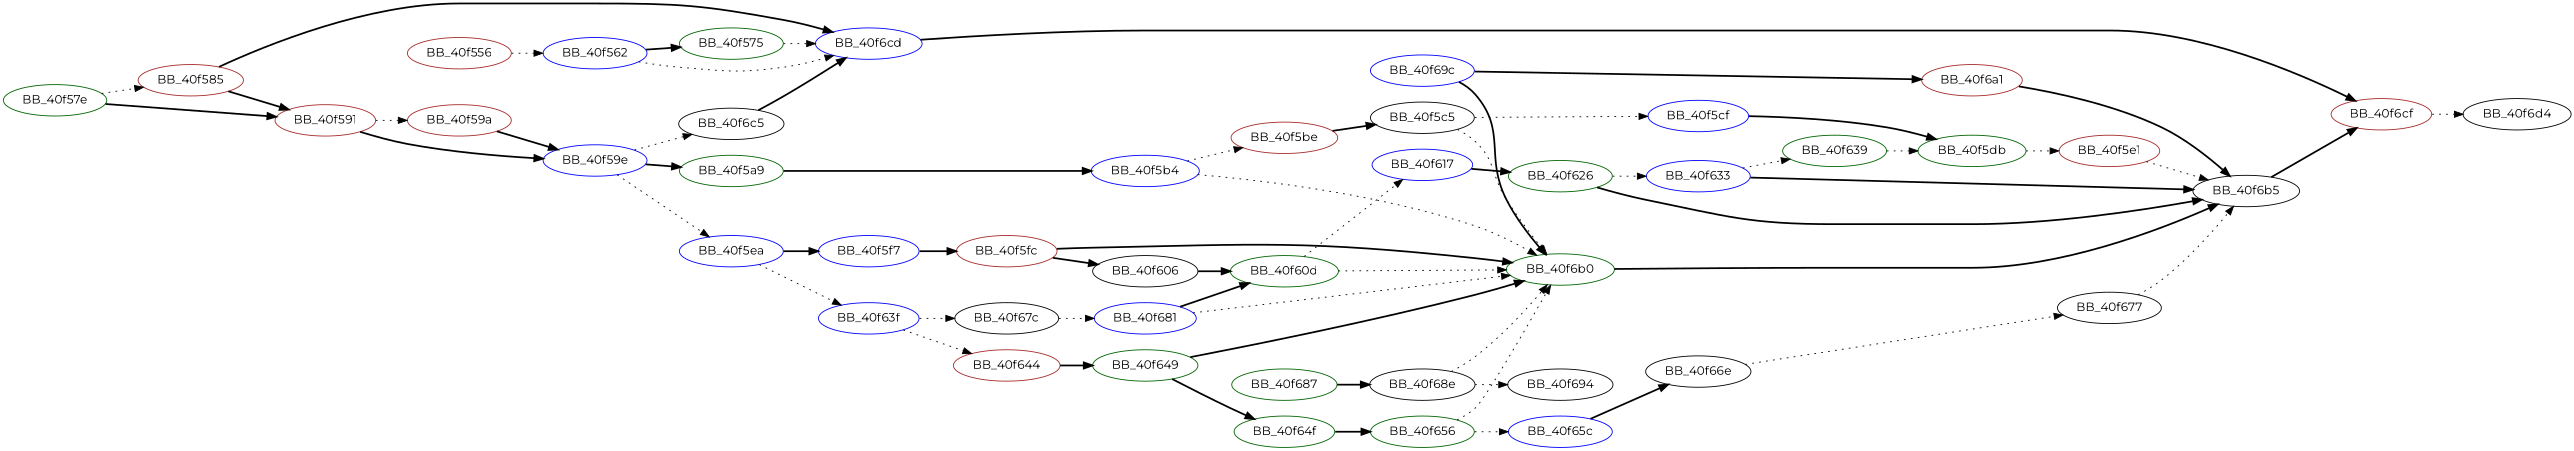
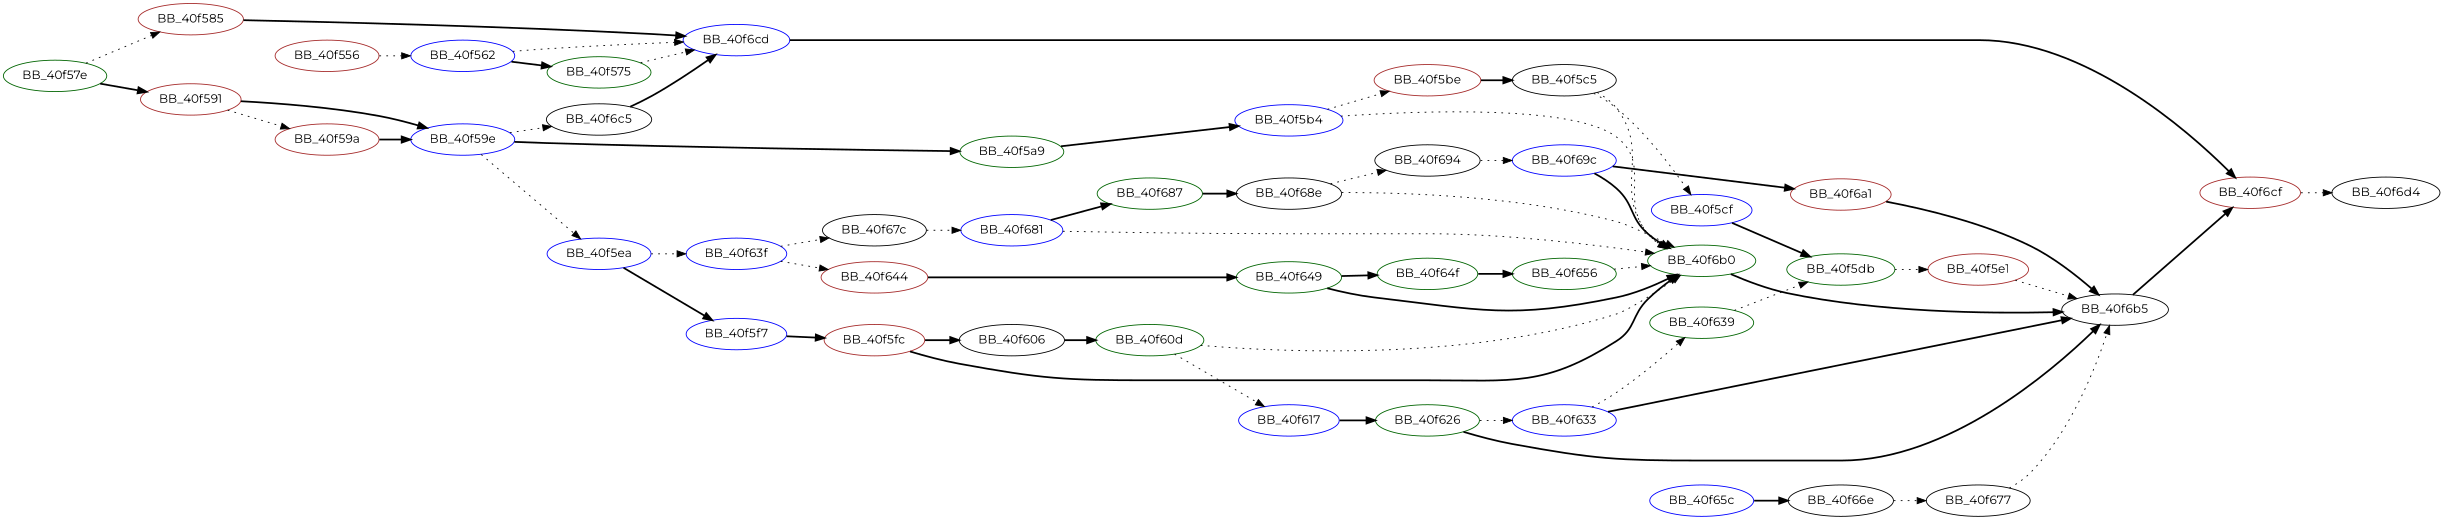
edge "BB_40f585" -> "BB_40f591": removed
edge "BB_40f694" -> "BB_40f69c": added
edge "BB_40f681" -> "BB_40f60d": now "BB_40f681" -> "BB_40f687"
edge "BB_40f656" -> "BB_40f65c": removed
